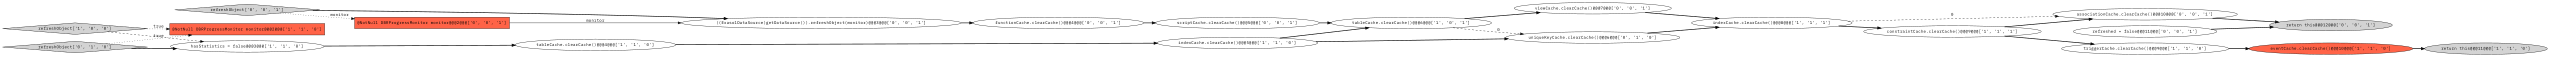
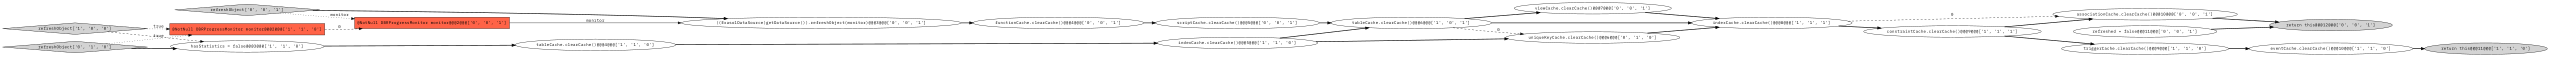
edge "tableCache.clearCache()@@@6@@@['1', '0', '1']" -> "indexCache.clearCache()@@@8@@@['1', '1', '1']": added
edge "@NotNull DBRProgressMonitor monitor@@@2@@@['1', '1', '0']" -> "@NotNull DBRProgressMonitor monitor@@@2@@@['0', '0', '1']": added, label "0"
node "eventCache.clearCache()@@@10@@@['1', '1', '0']": fillcolor tomato -> white
